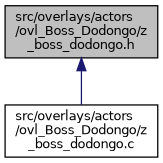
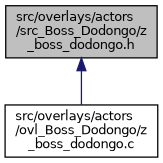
node "src/overlays/actors /ovl_Boss_Dodongo/z _boss_dodongo.h": label "src/overlays/actors /ovl_Boss_Dodongo/z _boss_dodongo.h" -> "src/overlays/actors /src_Boss_Dodongo/z _boss_dodongo.h"
